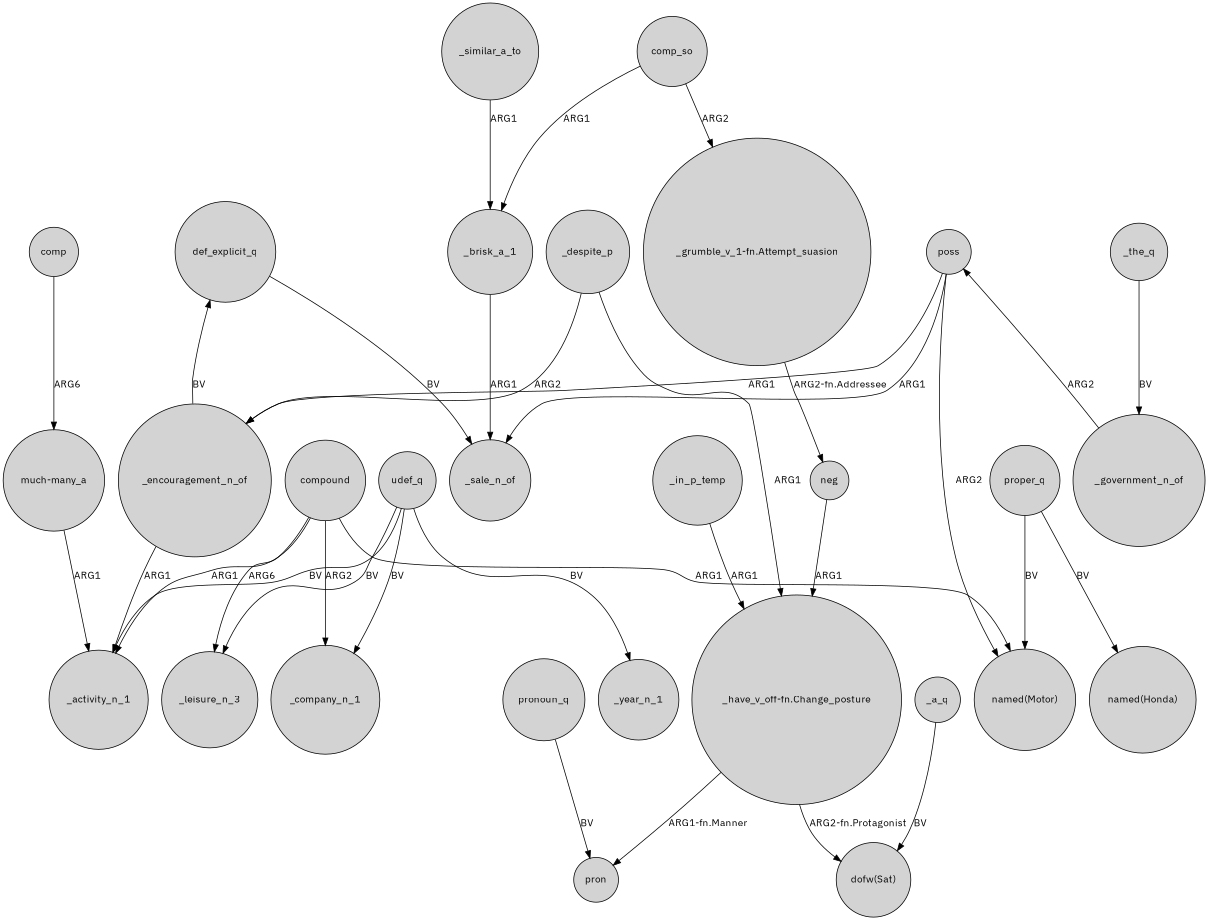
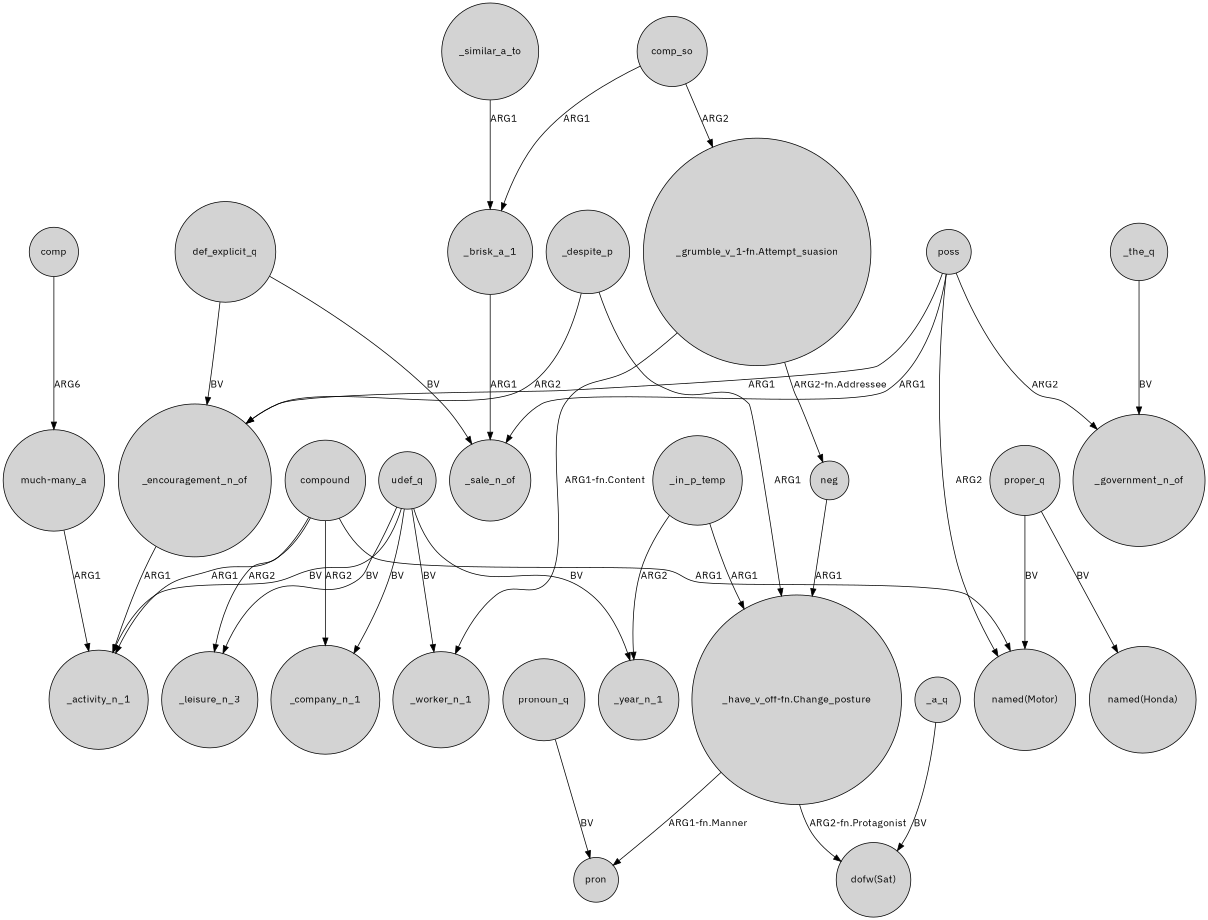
edge "_government_n_of" -> "poss": reversed
edge "_encouragement_n_of" -> "def_explicit_q": reversed
edge "compound" -> "_leisure_n_3": label "ARG6" -> "ARG2"
edge "_in_p_temp" -> "_year_n_1": added, label "ARG2"
node "_worker_n_1": added
